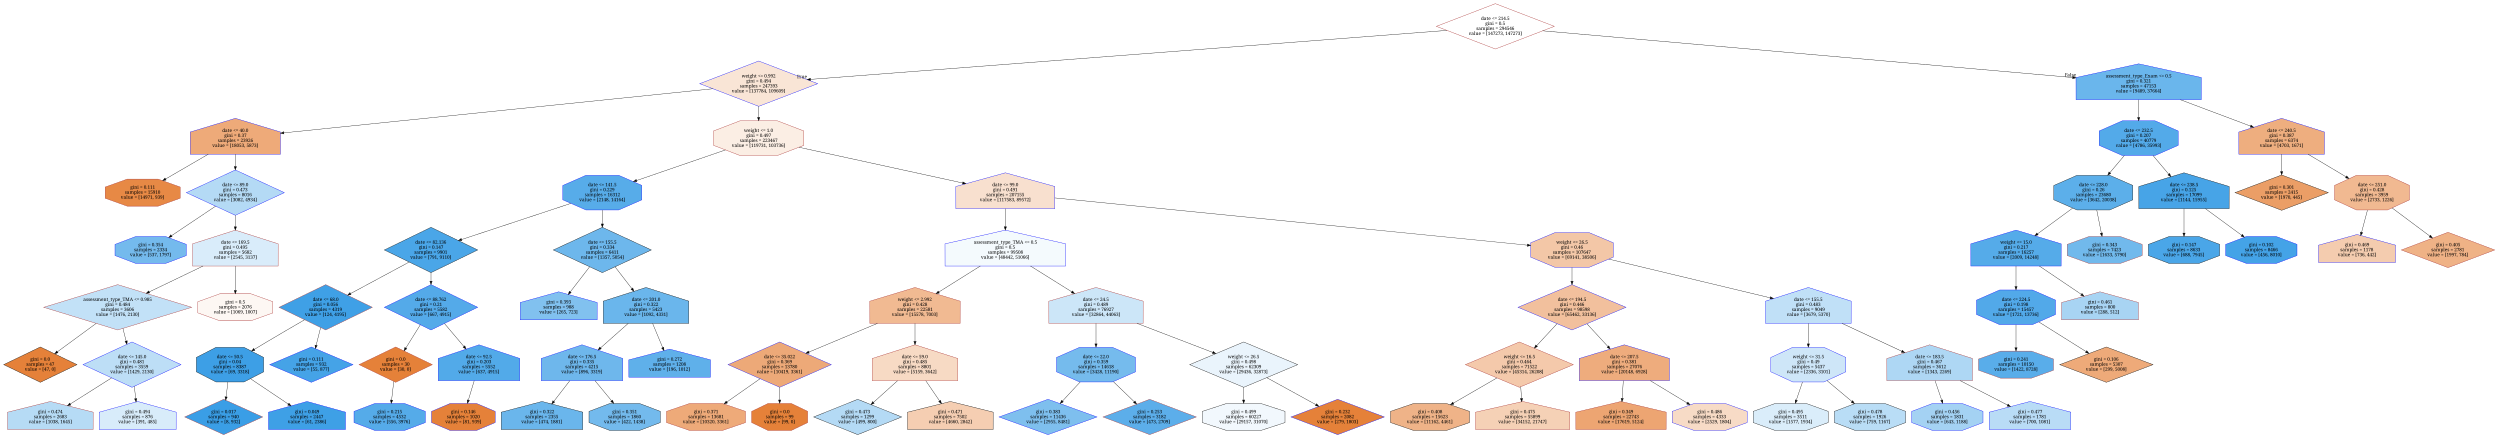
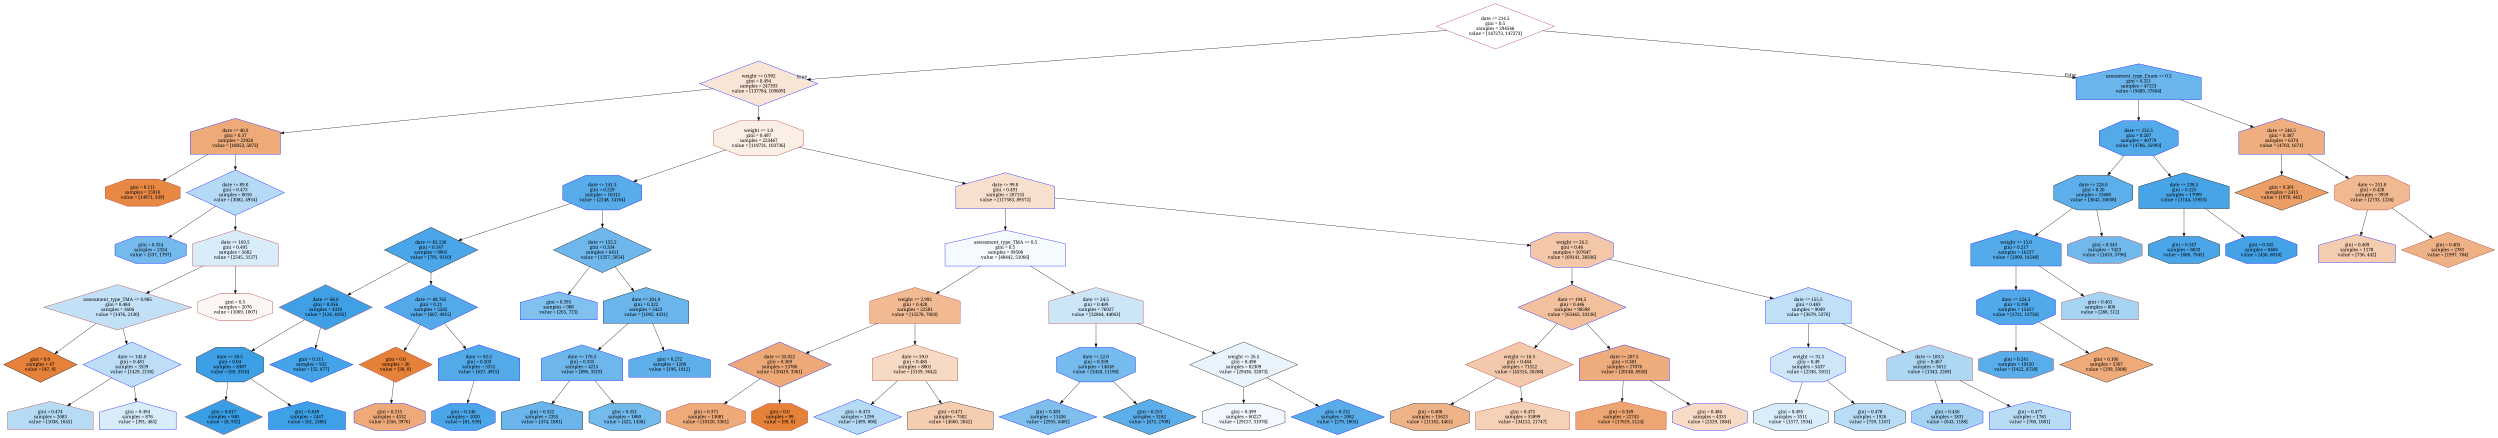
node "gini = 0.215 samples = 4532 value = [556, 3976]": fillcolor #399de5db -> #e58139ac
node "gini = 0.146 samples = 1020 value = [81, 939]": fillcolor #e58139ff -> #399de5e9
node "gini = 0.473 samples = 1299 value = [499, 800]": color black -> blue
node "gini = 0.253 samples = 3182 value = [473, 2709]": color brown -> black
node "gini = 0.232 samples = 2082 value = [279, 1803]": fillcolor #e58139ff -> #399de5d8
